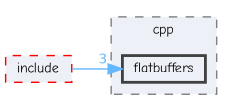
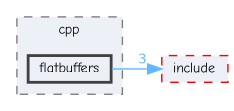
edge "include" -> "flatbuffers": reversed
